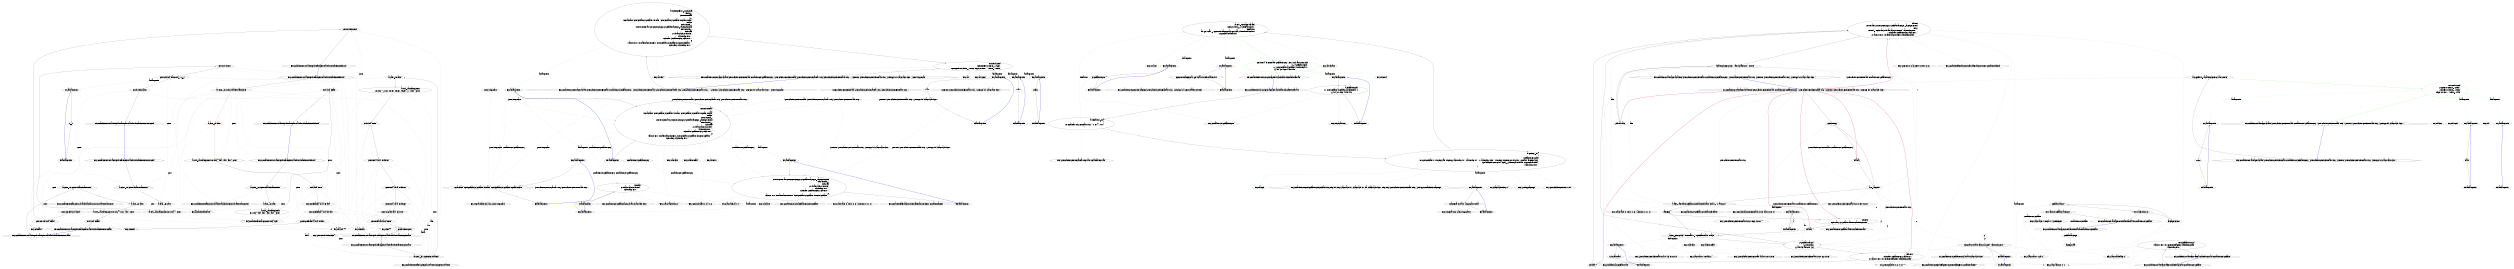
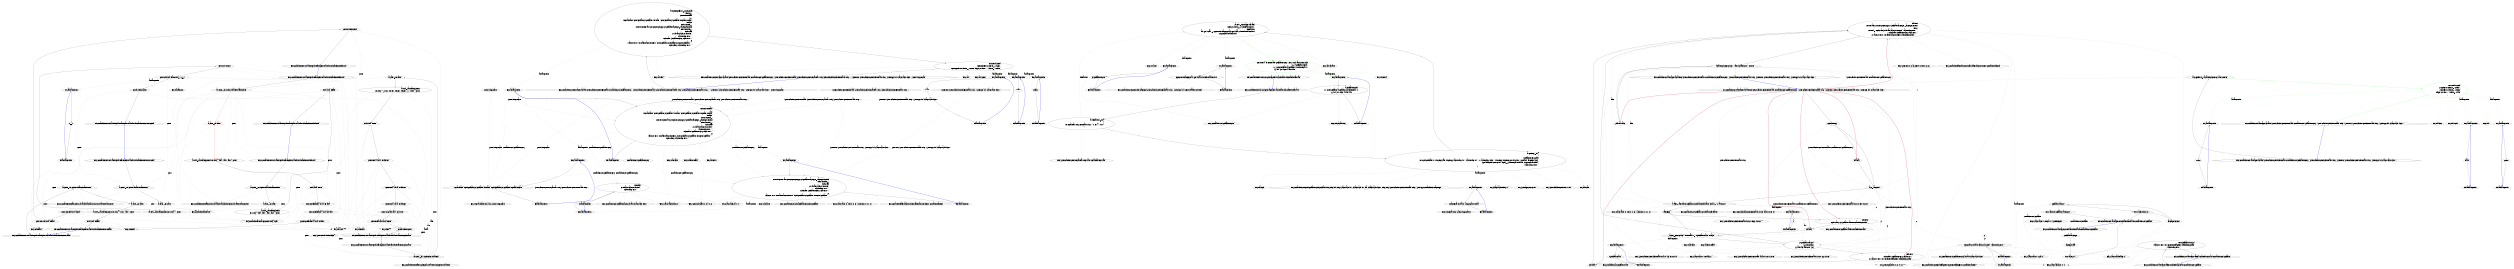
node "Entry Unk.HaveCount": added
node "pe.Item1": added
node "Entry System.Type.TargetType()": label "Entry System.Type.TargetType()" -> "Entry System.Type.GetProperties()"
node "Entry Unk.Create": added
edge "var options = new SimpleOptionsWithValueList()" -> "options.Items[2].Should().Be(''file3.ext'')": label "options" -> "lambda"
edge "var options = new SimpleOptionsWithValueList()" -> "options.StringValue.Should().Be(''out.ext'')": label "lambda" -> "options"
edge "var options = new SimpleOptionsWithValueList()" -> "options.BooleanValue.Should().BeTrue()": label "lambda" -> "options"
node "s.StringValue.IsValue()": label "s.StringValue.IsValue()" -> "s.Specification.IsValue()"
node "return Maybe.Just(1);": added
